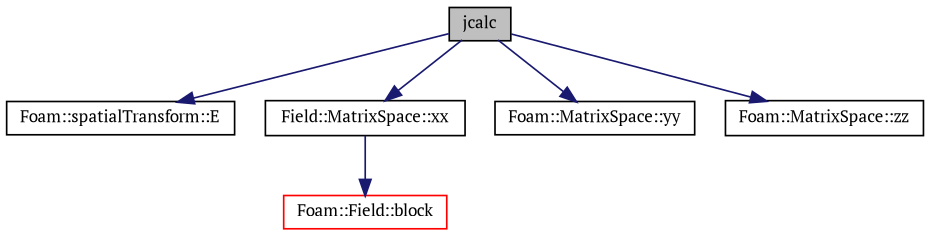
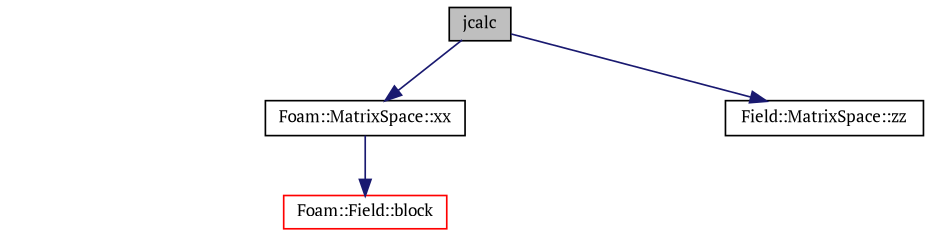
node "Foam::spatialTransform::E": removed
node "Field::MatrixSpace::xx": label "Field::MatrixSpace::xx" -> "Foam::MatrixSpace::xx"
node "Foam::MatrixSpace::yy": removed
node "Foam::MatrixSpace::zz": label "Foam::MatrixSpace::zz" -> "Field::MatrixSpace::zz"
